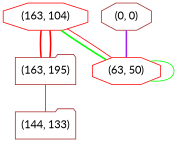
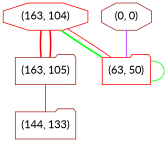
edge "(0, 0)" -- "(63, 50)": style bold -> solid
node "(163, 195)": label "(163, 195)" -> "(163, 105)"
node "(63, 50)": shape octagon -> folder
